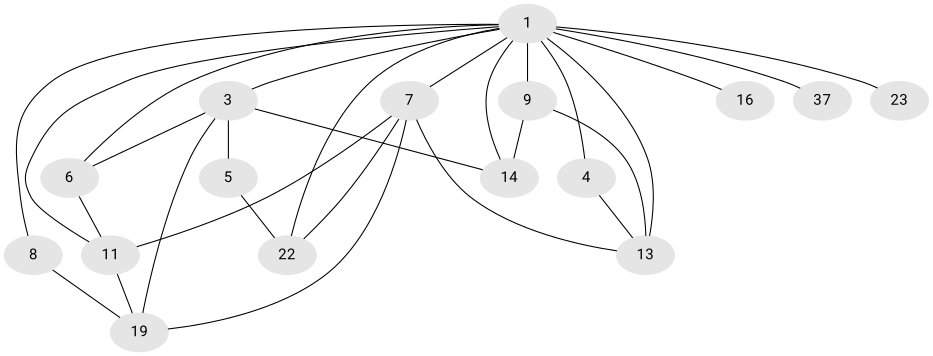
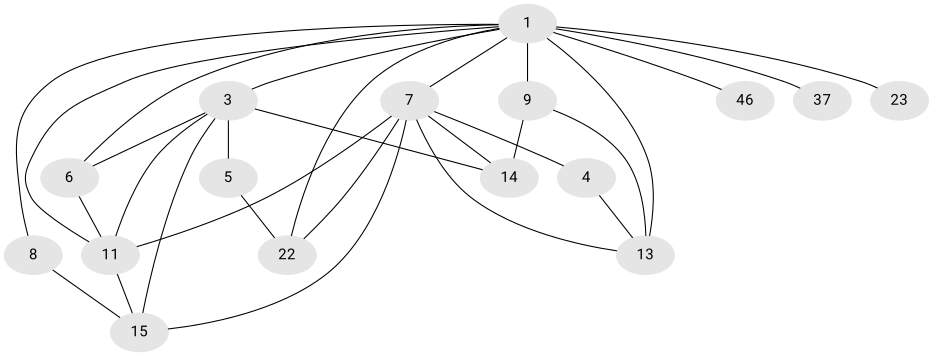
edge "1" -- "4": now "7" -- "4"
edge "1" -- "14": now "7" -- "14"
node "16": label "16" -> "46"
edge "3" -- "11": added
node "19": label "19" -> "15"
